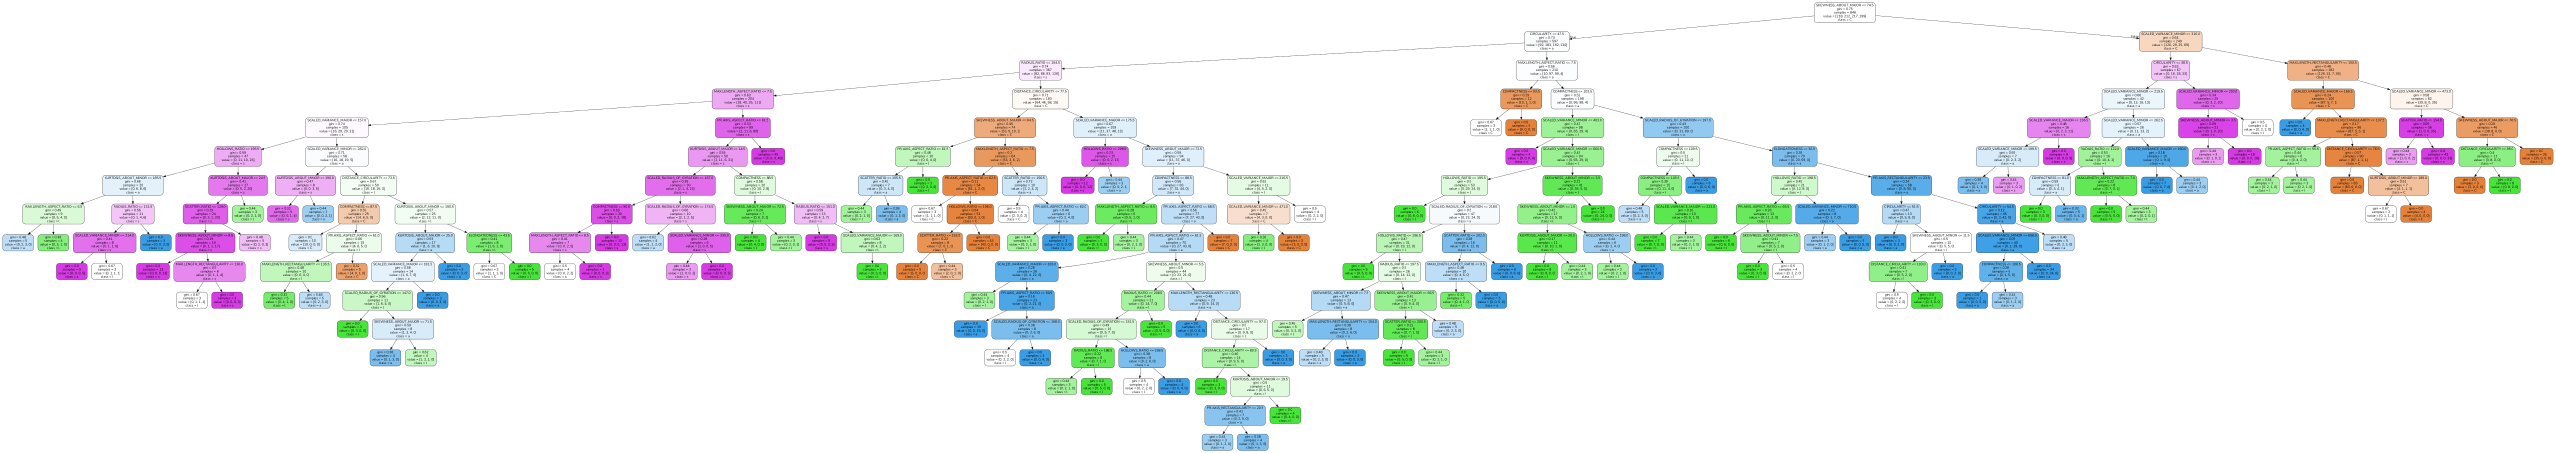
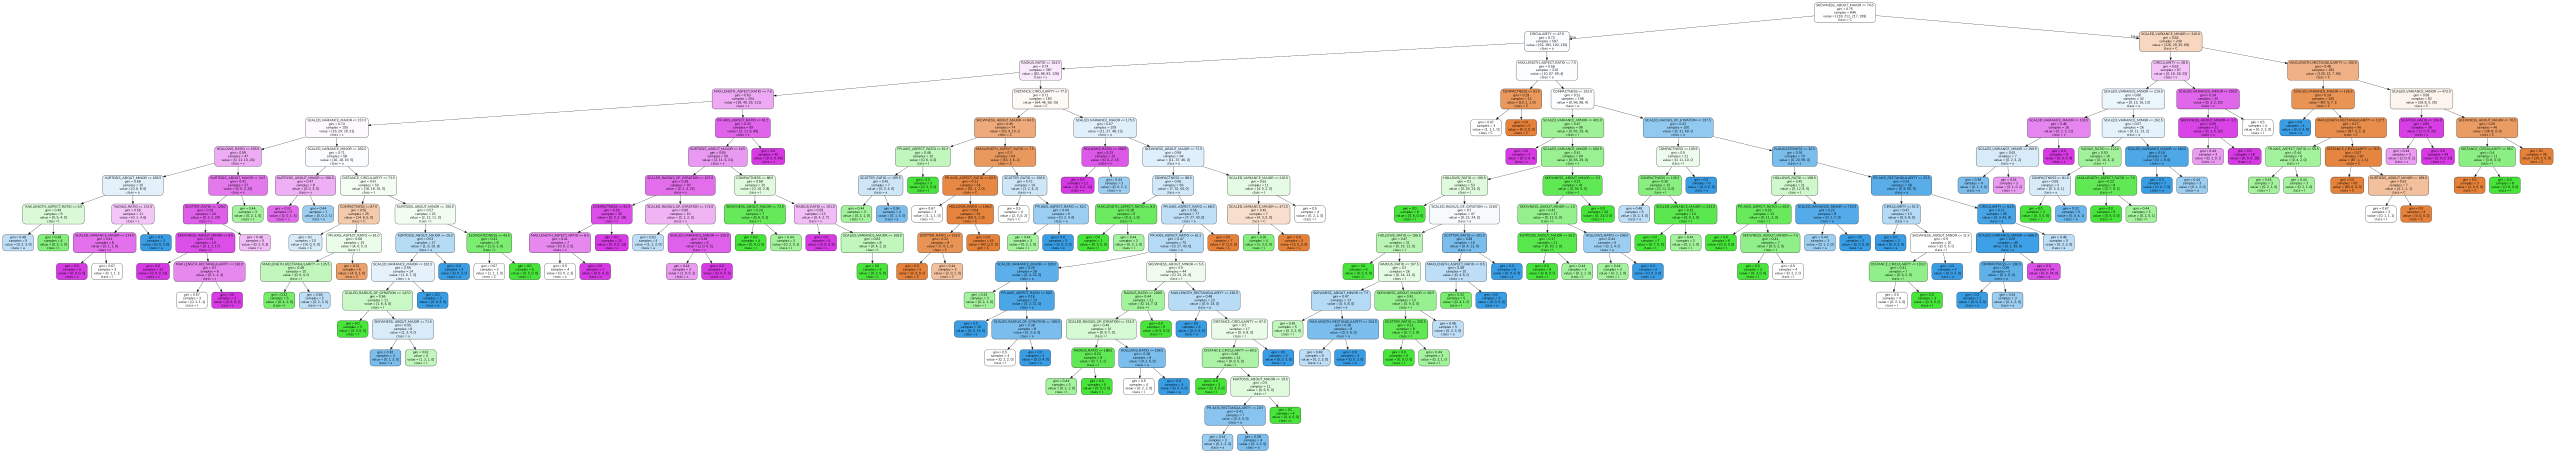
node "gini = 0.0 gini = 24 value = [0, 24, 0, 0] class = l": label "gini = 0.0 gini = 24 value = [0, 24, 0, 0] class = l" -> "gini = 0.0 samples = 24 value = [0, 24, 0, 0] class = l"
node "gini = 0.0 samples = 43 value = [43, 0, 0, 0] class = C": label "gini = 0.0 samples = 43 value = [43, 0, 0, 0] class = C" -> "gini = 0.0 samples = 43 value = [43, 0, 0, 0] gini = C"
node "gini = 0.0 samples = 34 value = [0, 0, 34, 0] class = a": fillcolor #399de5ff -> #d739e5e3
